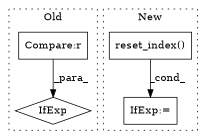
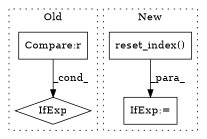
edge "Compare:r" -> "IfExp": label "_para_" -> "_cond_"
edge "reset_index()" -> "IfExp:=": label "_cond_" -> "_para_"
